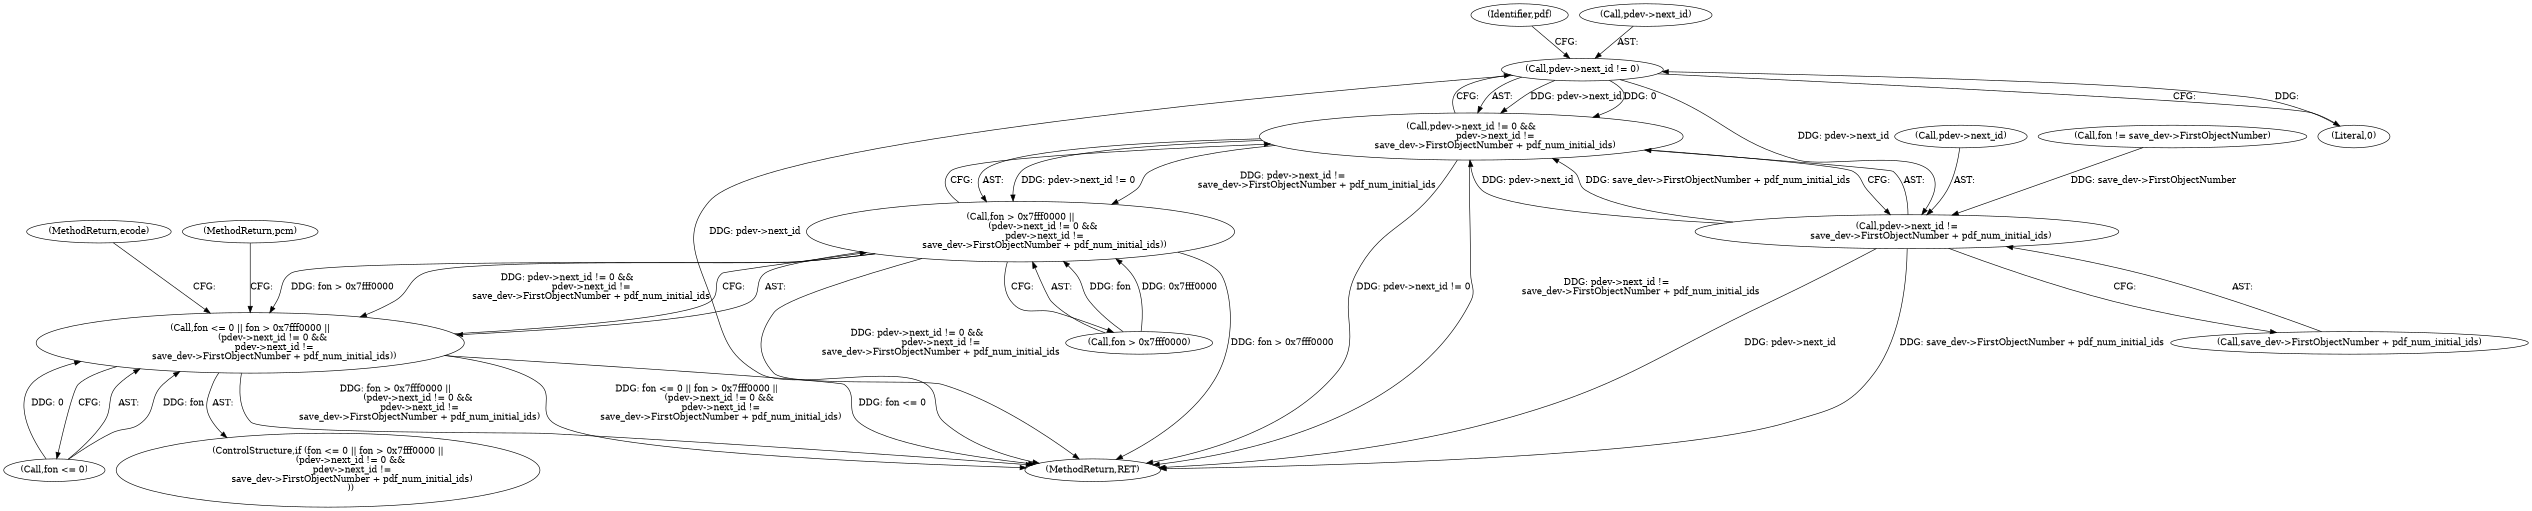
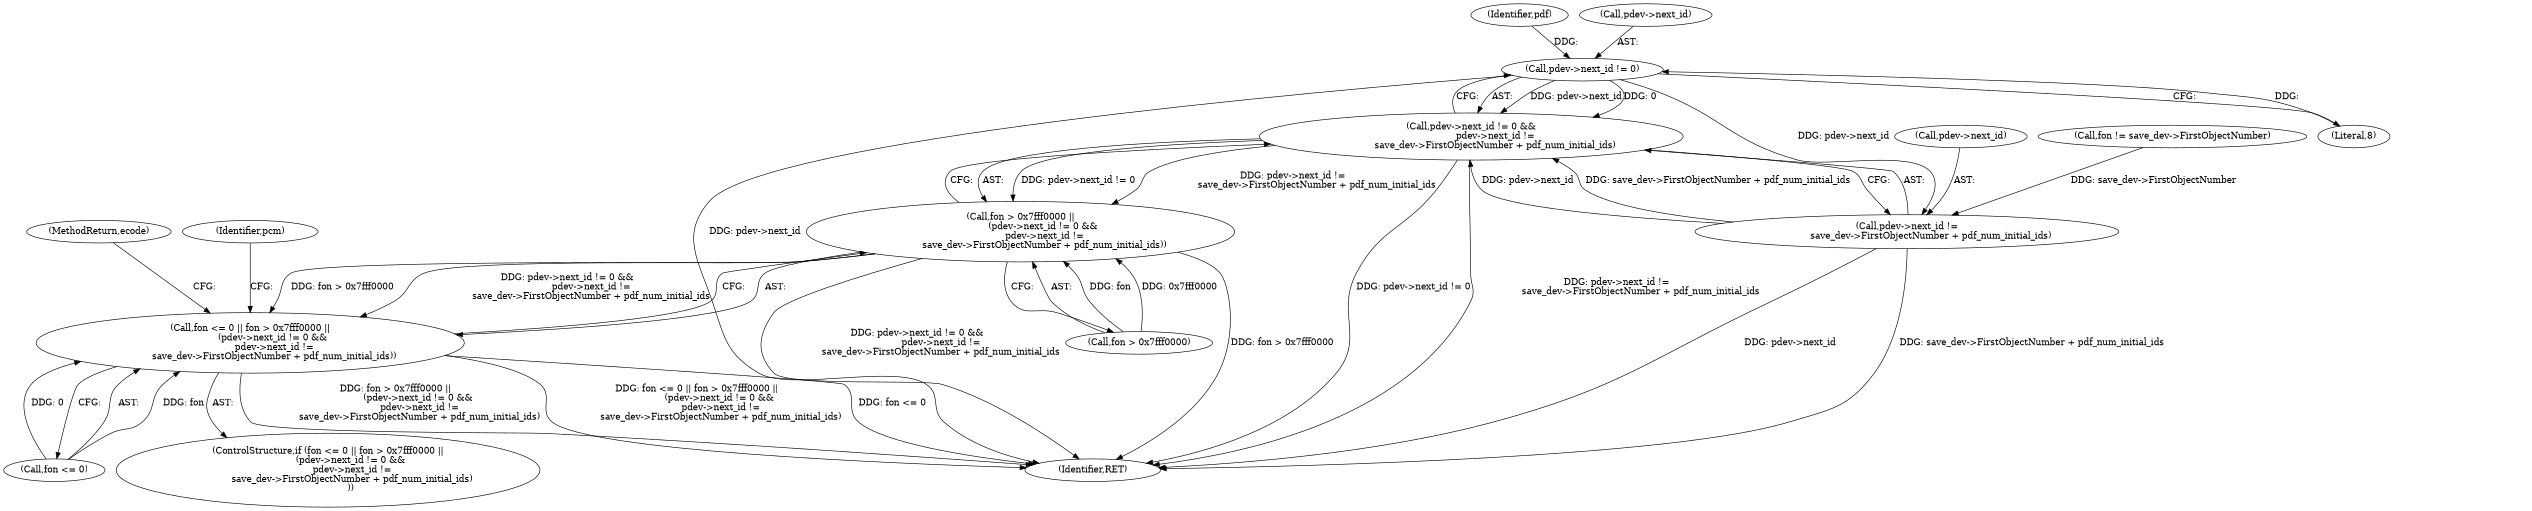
edge "(Identifier,pdf)" -> "(Call,pdev->next_id != 0)": label "CFG: " -> "DDG: "
node "(Literal,0)": label "(Literal,0)" -> "(Literal,8)"
node "(MethodReturn,pcm)": label "(MethodReturn,pcm)" -> "(Identifier,pcm)"
node "(Call,save_dev->FirstObjectNumber + pdf_num_initial_ids)": removed
node "(MethodReturn,RET)": label "(MethodReturn,RET)" -> "(Identifier,RET)"
